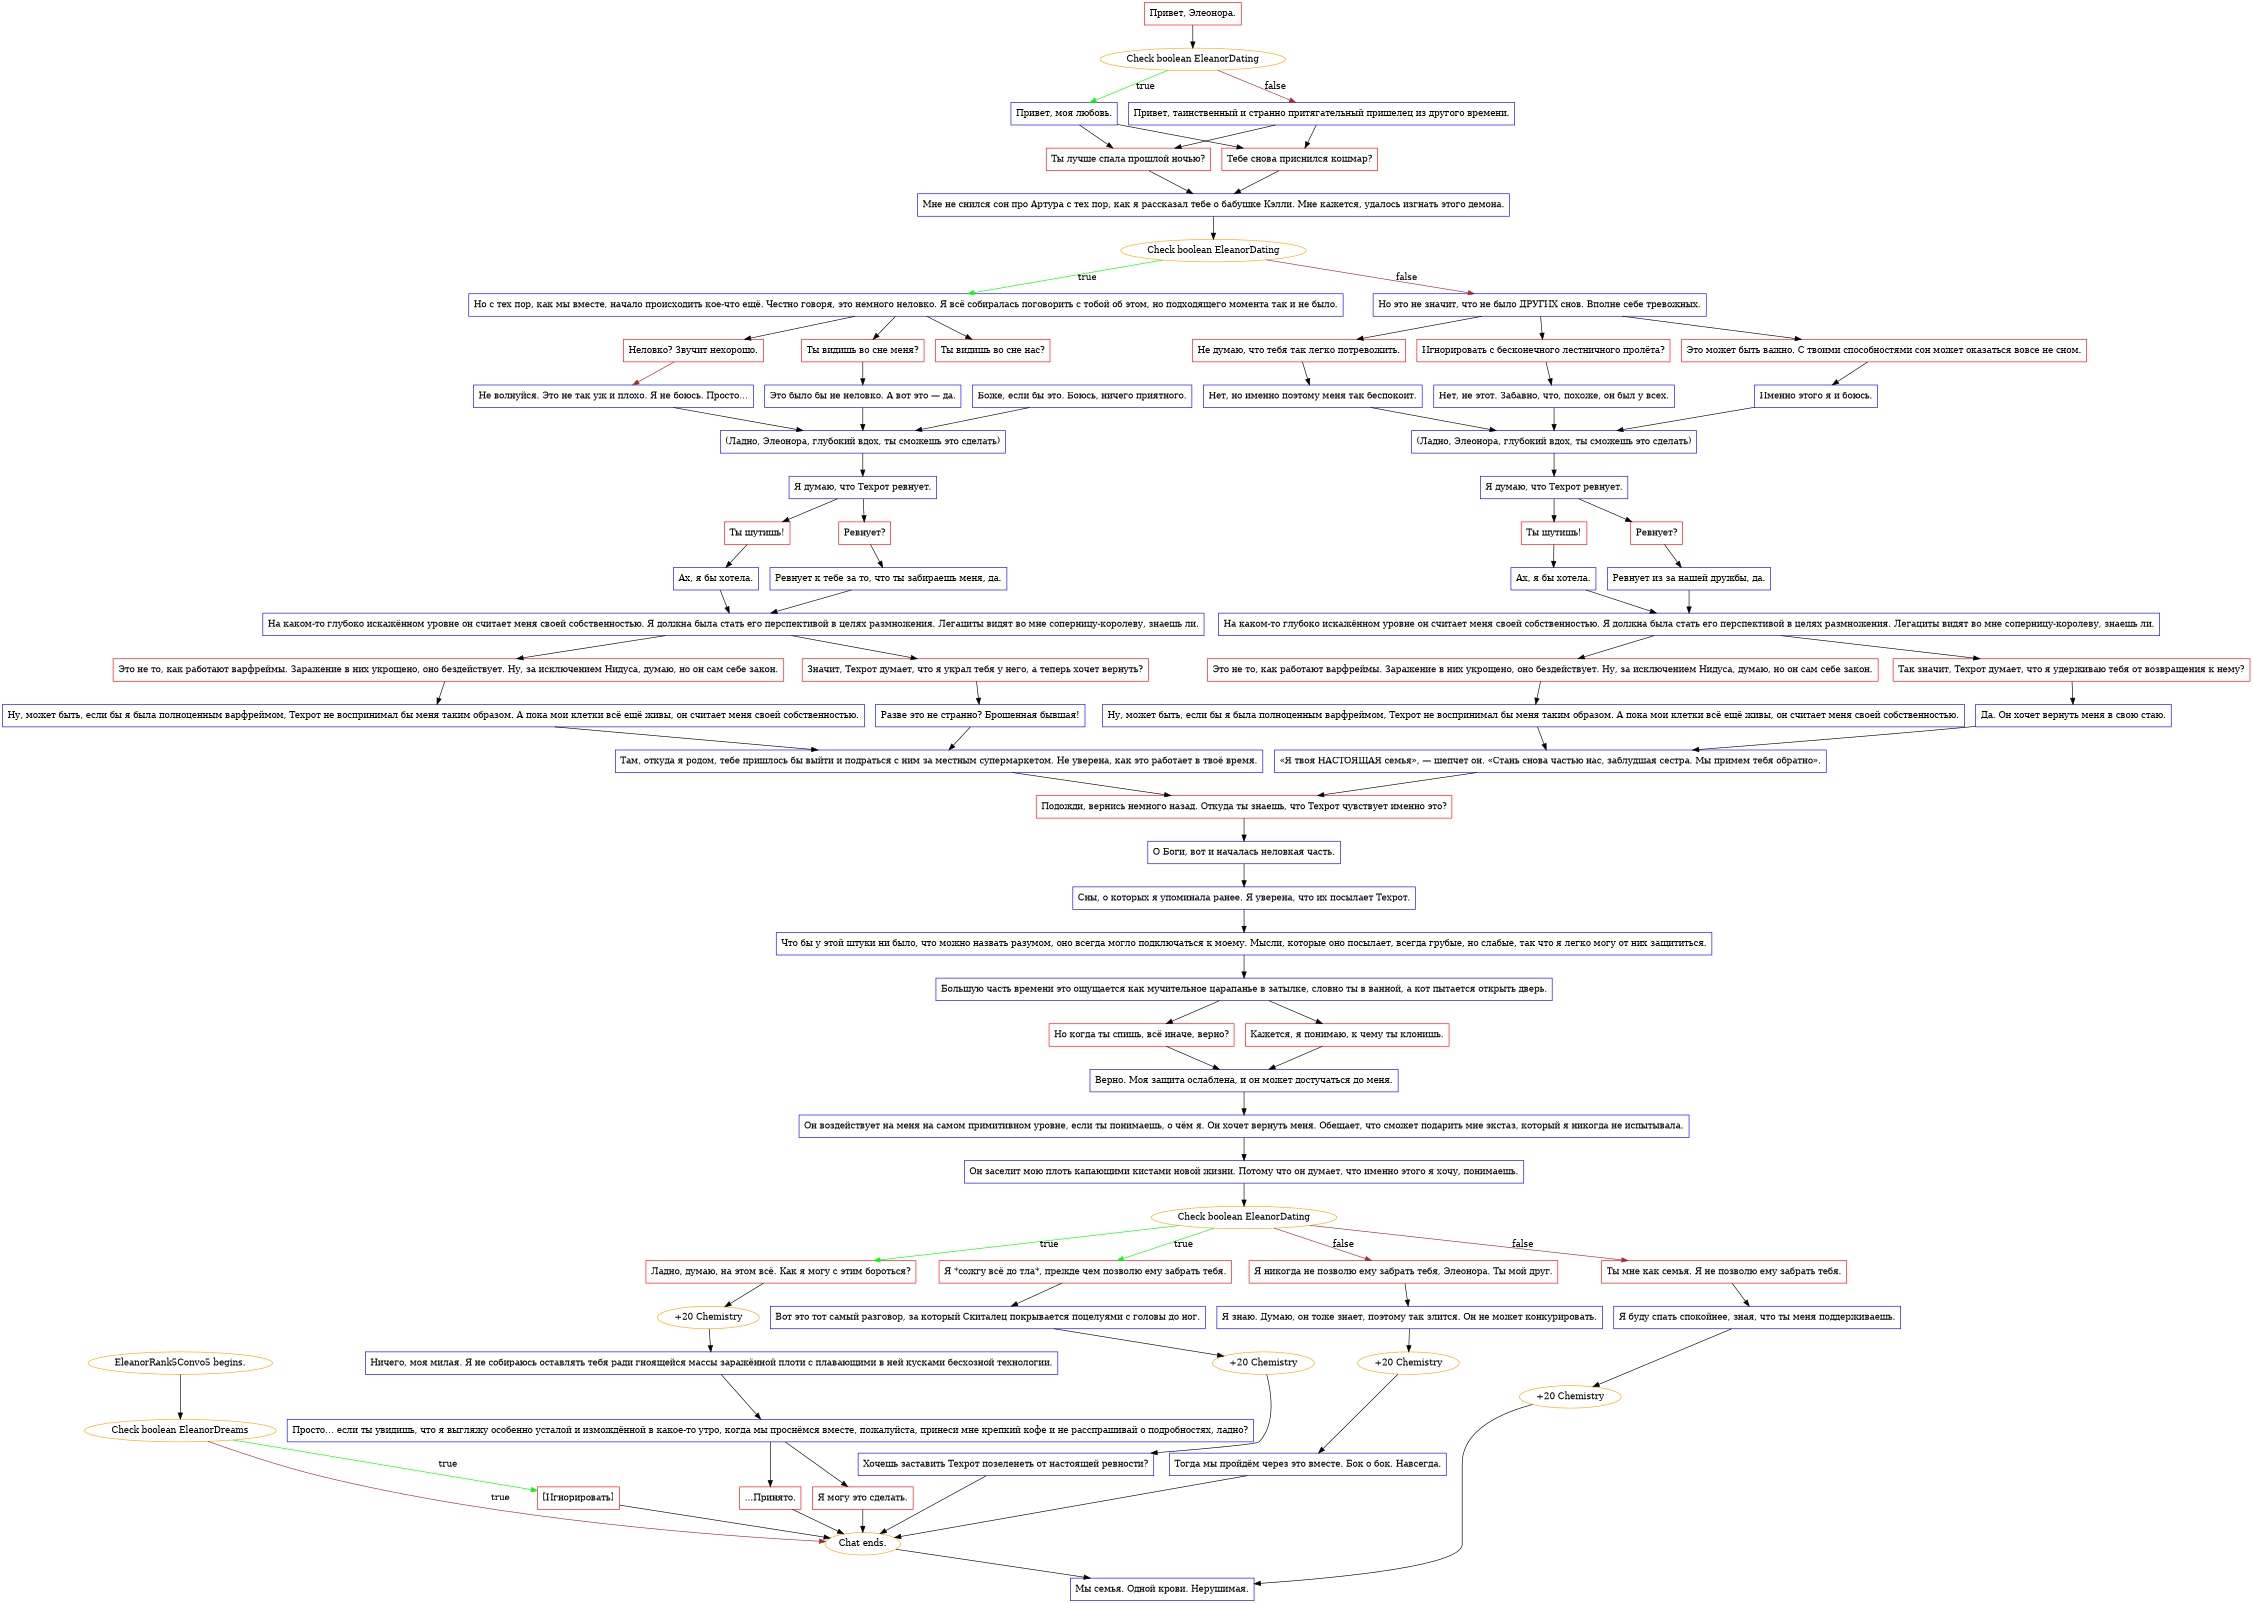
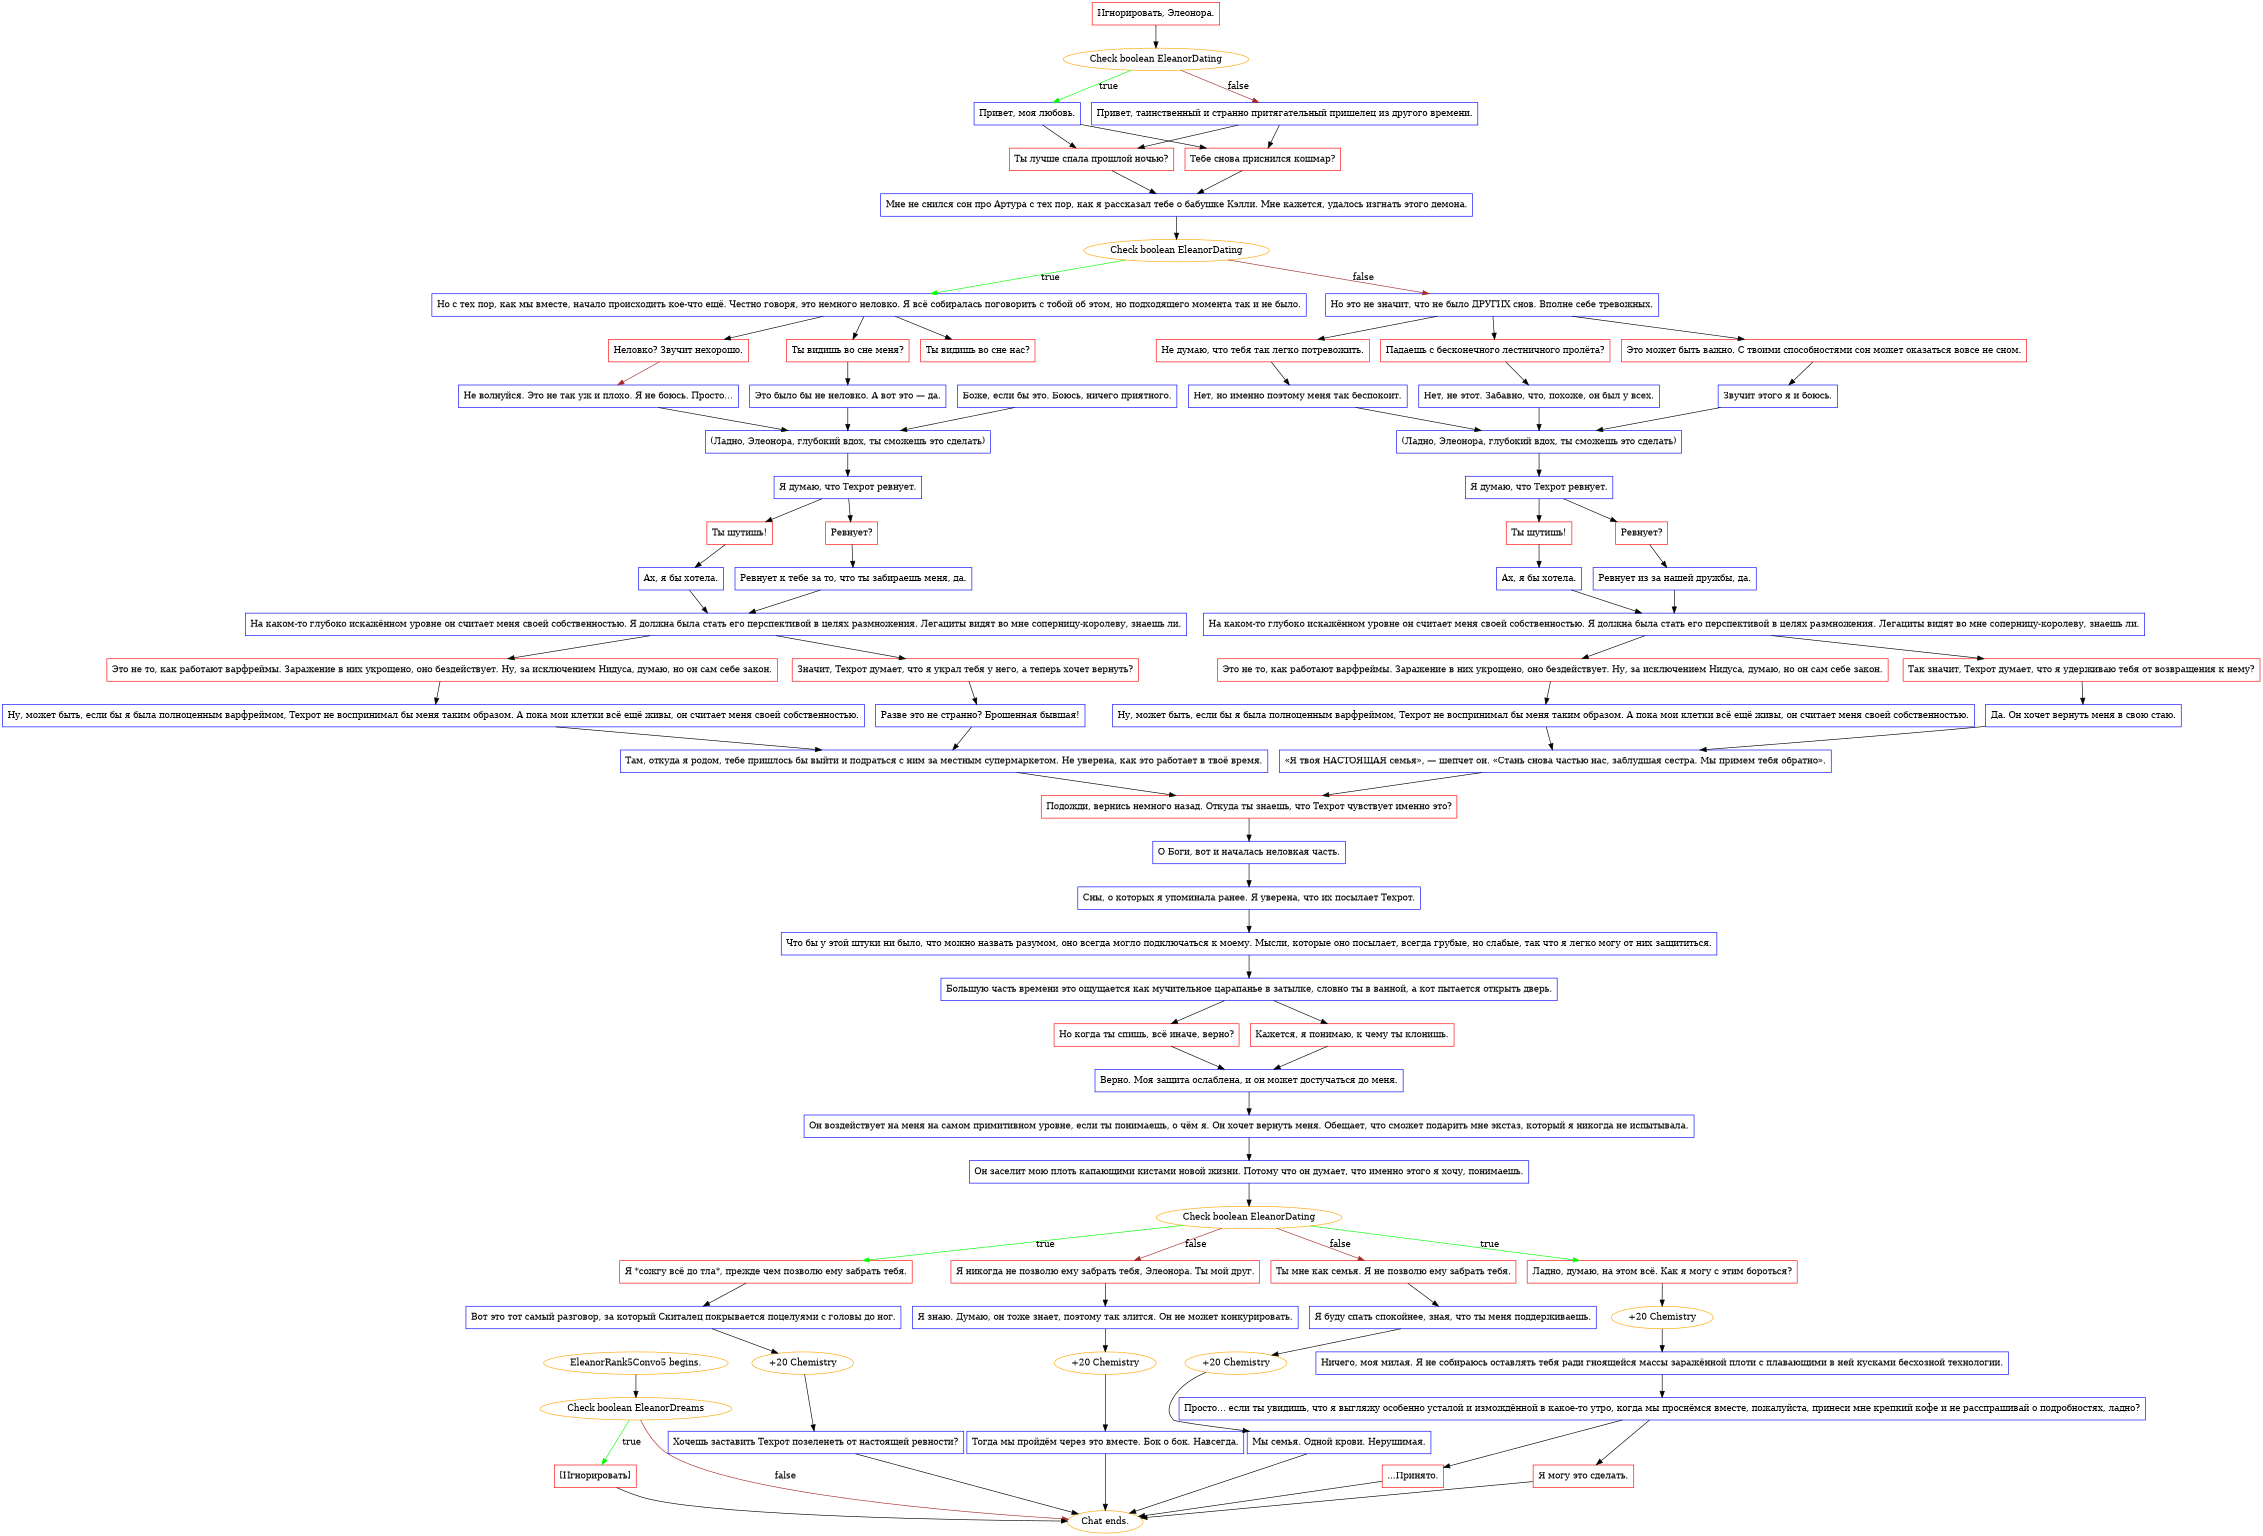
node "Привет, Элеонора.": label "Привет, Элеонора." -> "Игнорировать, Элеонора."
node "Игнорировать с бесконечного лестничного пролёта?": label "Игнорировать с бесконечного лестничного пролёта?" -> "Падаешь с бесконечного лестничного пролёта?"
node "Именно этого я и боюсь.": label "Именно этого я и боюсь." -> "Звучит этого я и боюсь."
edge "Check boolean EleanorDreams" -> "Chat ends.": label "true" -> "false"
edge "Chat ends." -> "Мы семья. Одной крови. Нерушимая.": reversed
